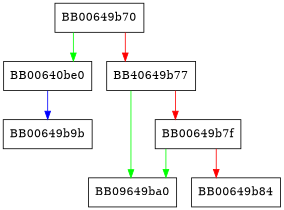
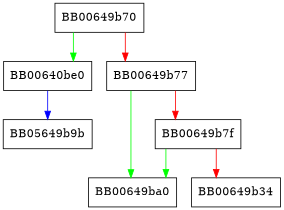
node "BB40649b77": label "BB40649b77" -> "BB00649b77"
node "BB00649b9b": label "BB00649b9b" -> "BB05649b9b"
node "BB09649ba0": label "BB09649ba0" -> "BB00649ba0"
node "BB00649b84": label "BB00649b84" -> "BB00649b34"
